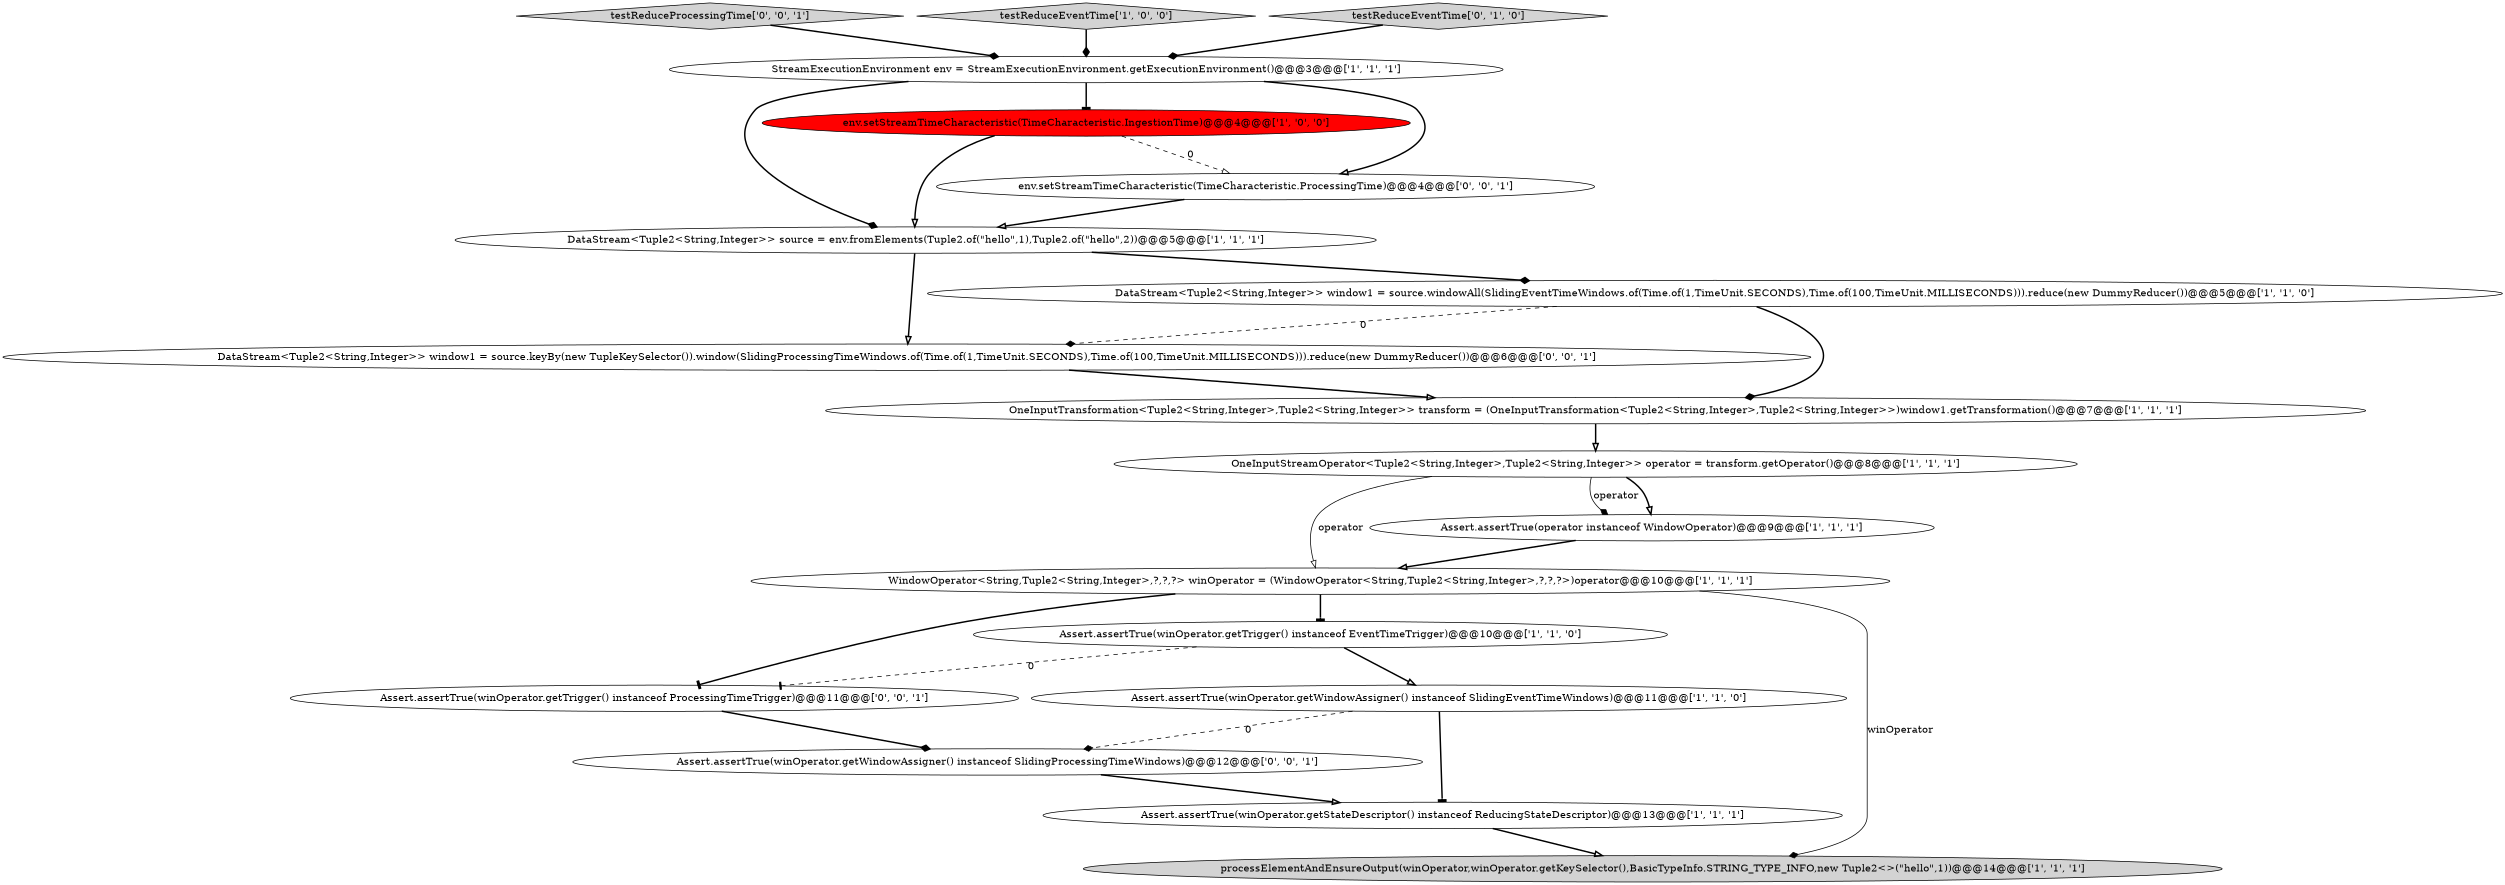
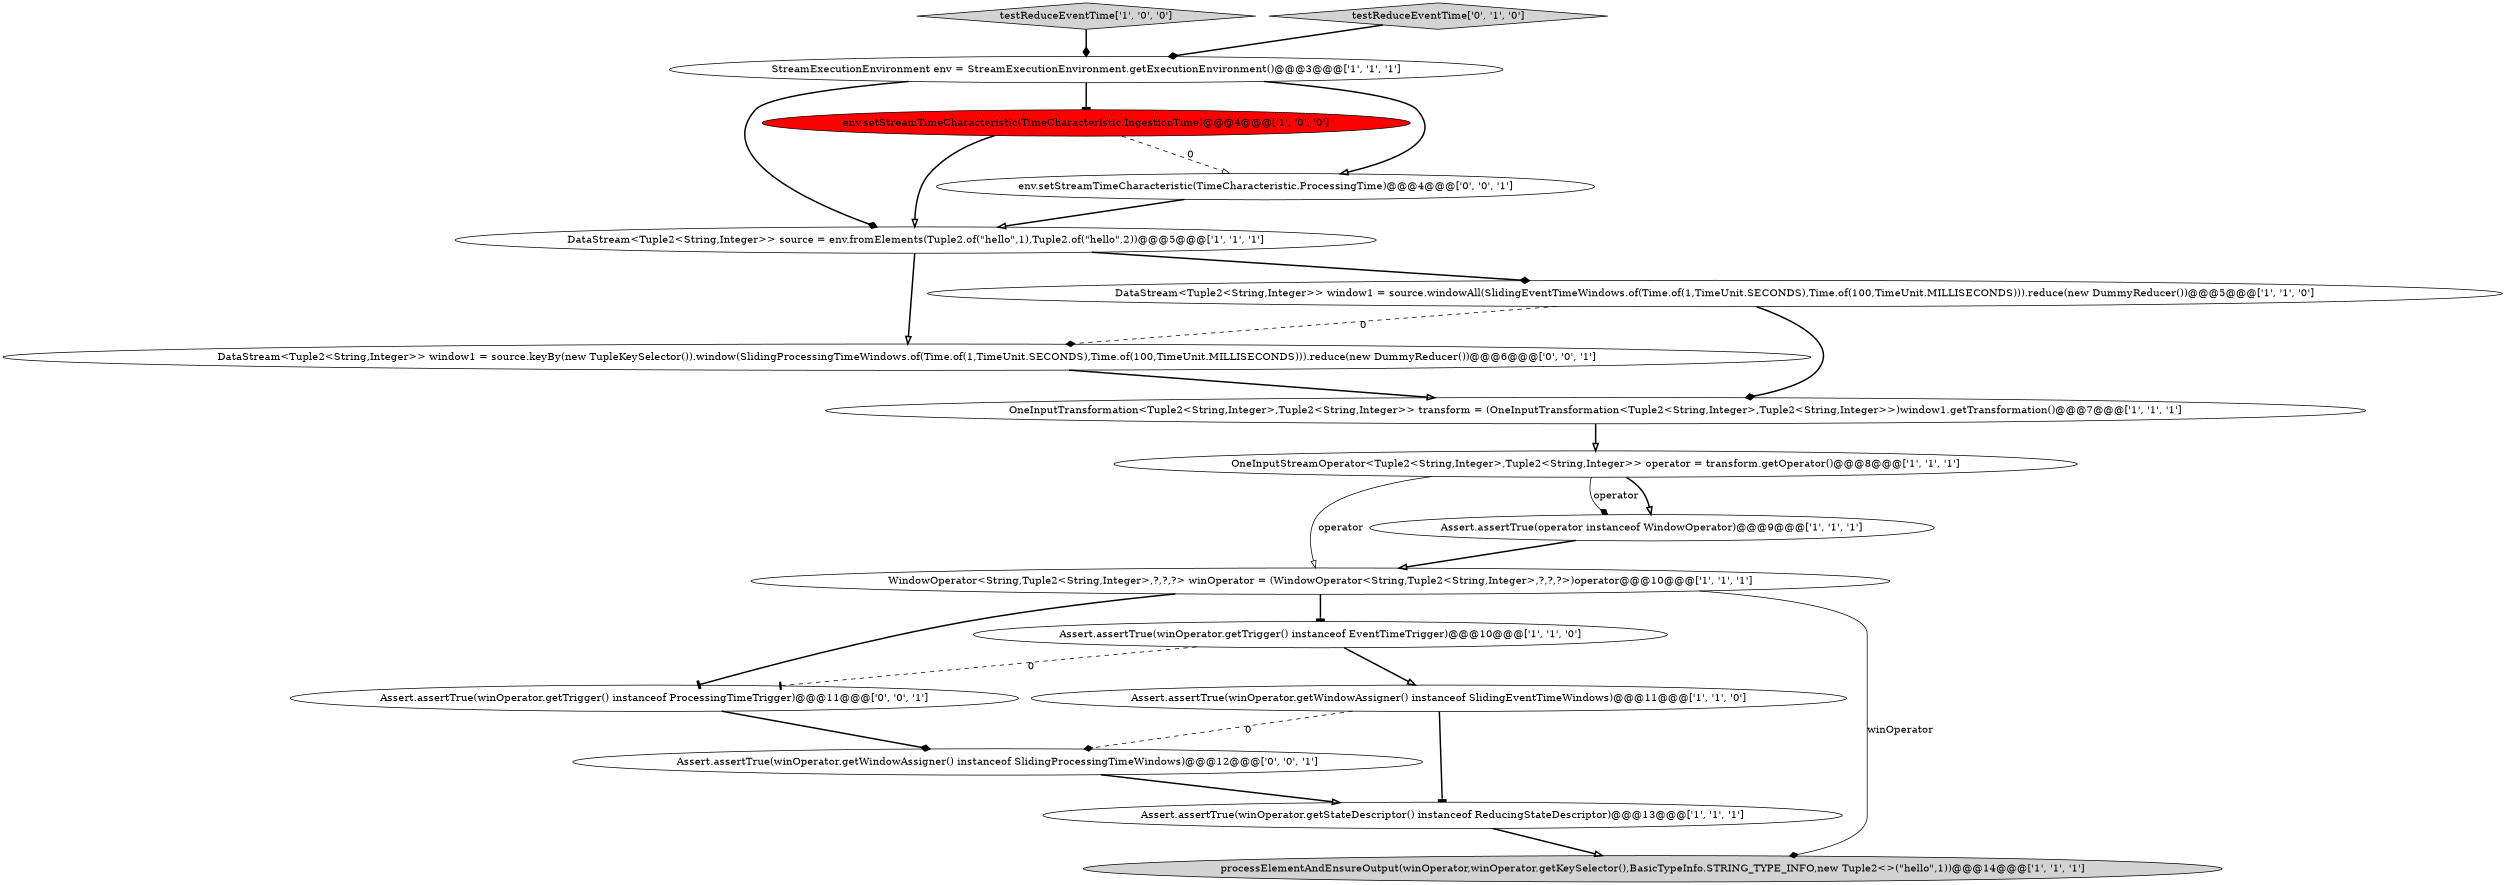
node "testReduceProcessingTime['0', '0', '1']": removed
